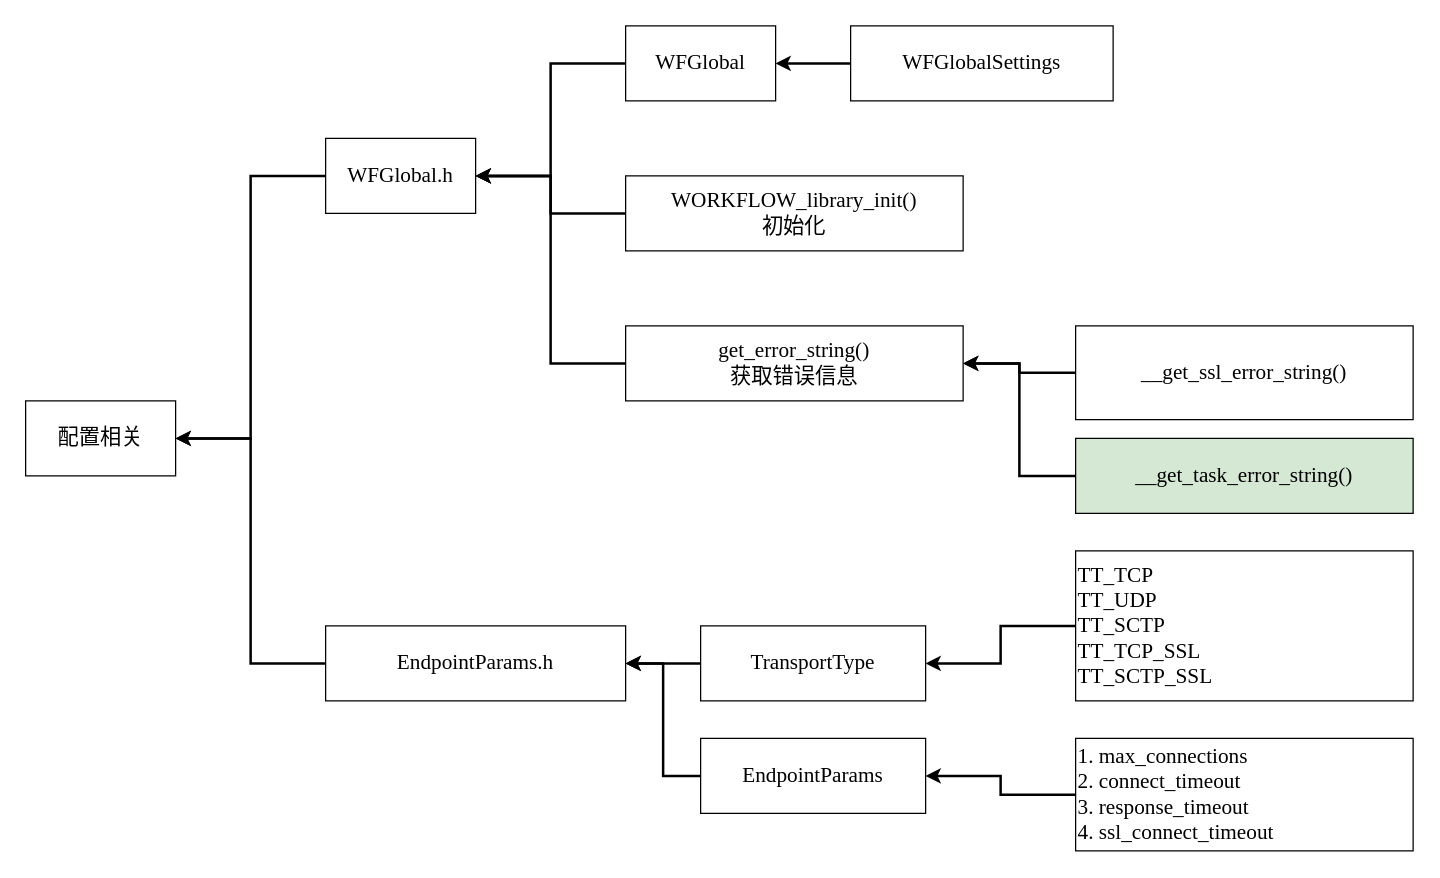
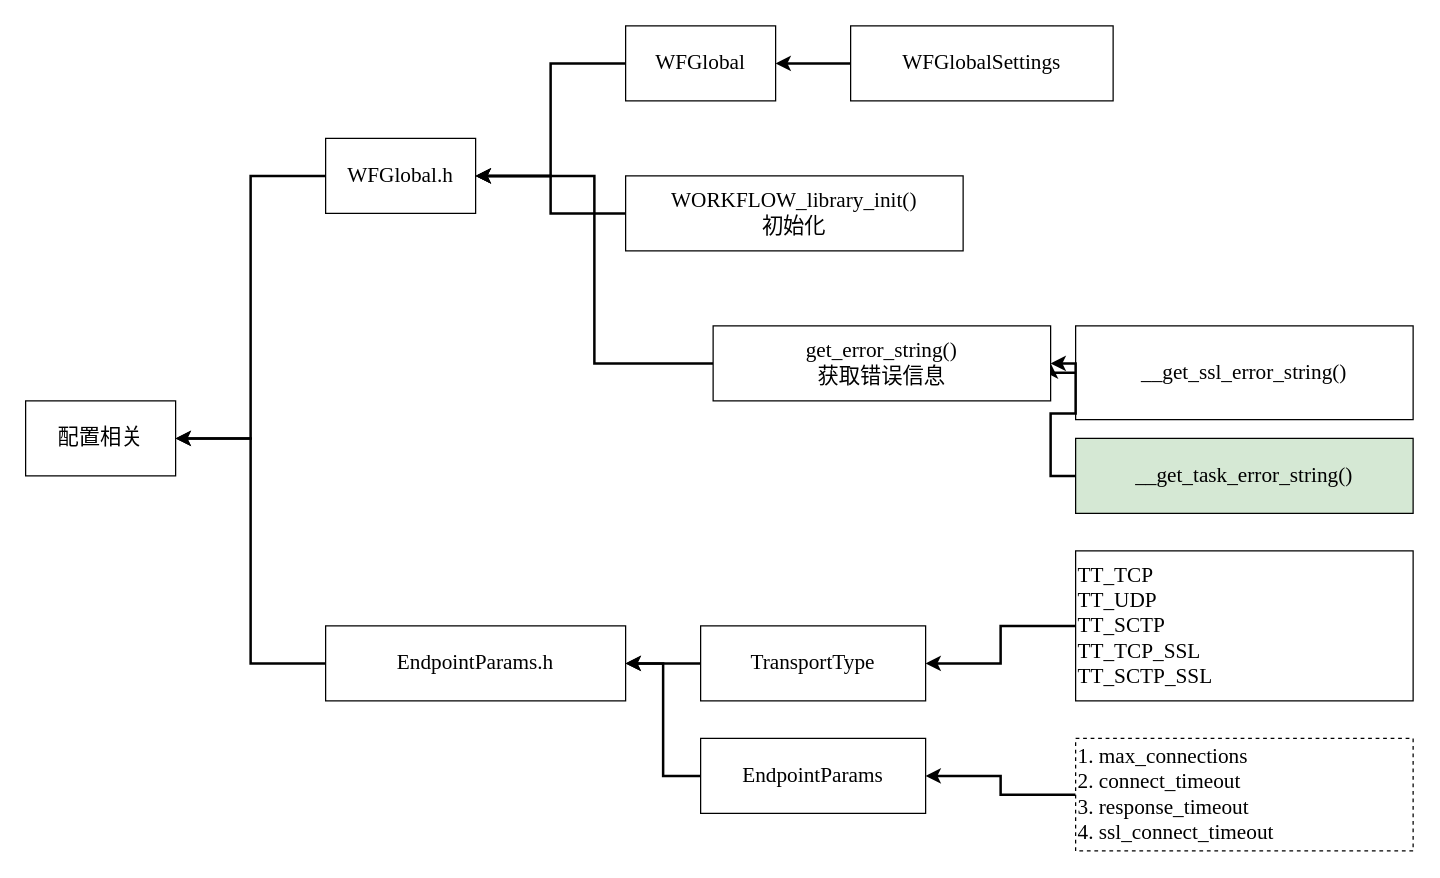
node "get_error_string() 获取错误信息": moved (794, 363) -> (882, 363)
node "1. max_connections 2. connect_timeout 3. response_timeout 4. ssl_connect_timeout": style solid -> dashed
